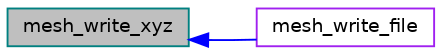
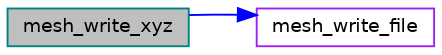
edge "mesh_write_file" -> "mesh_write_xyz": reversed
